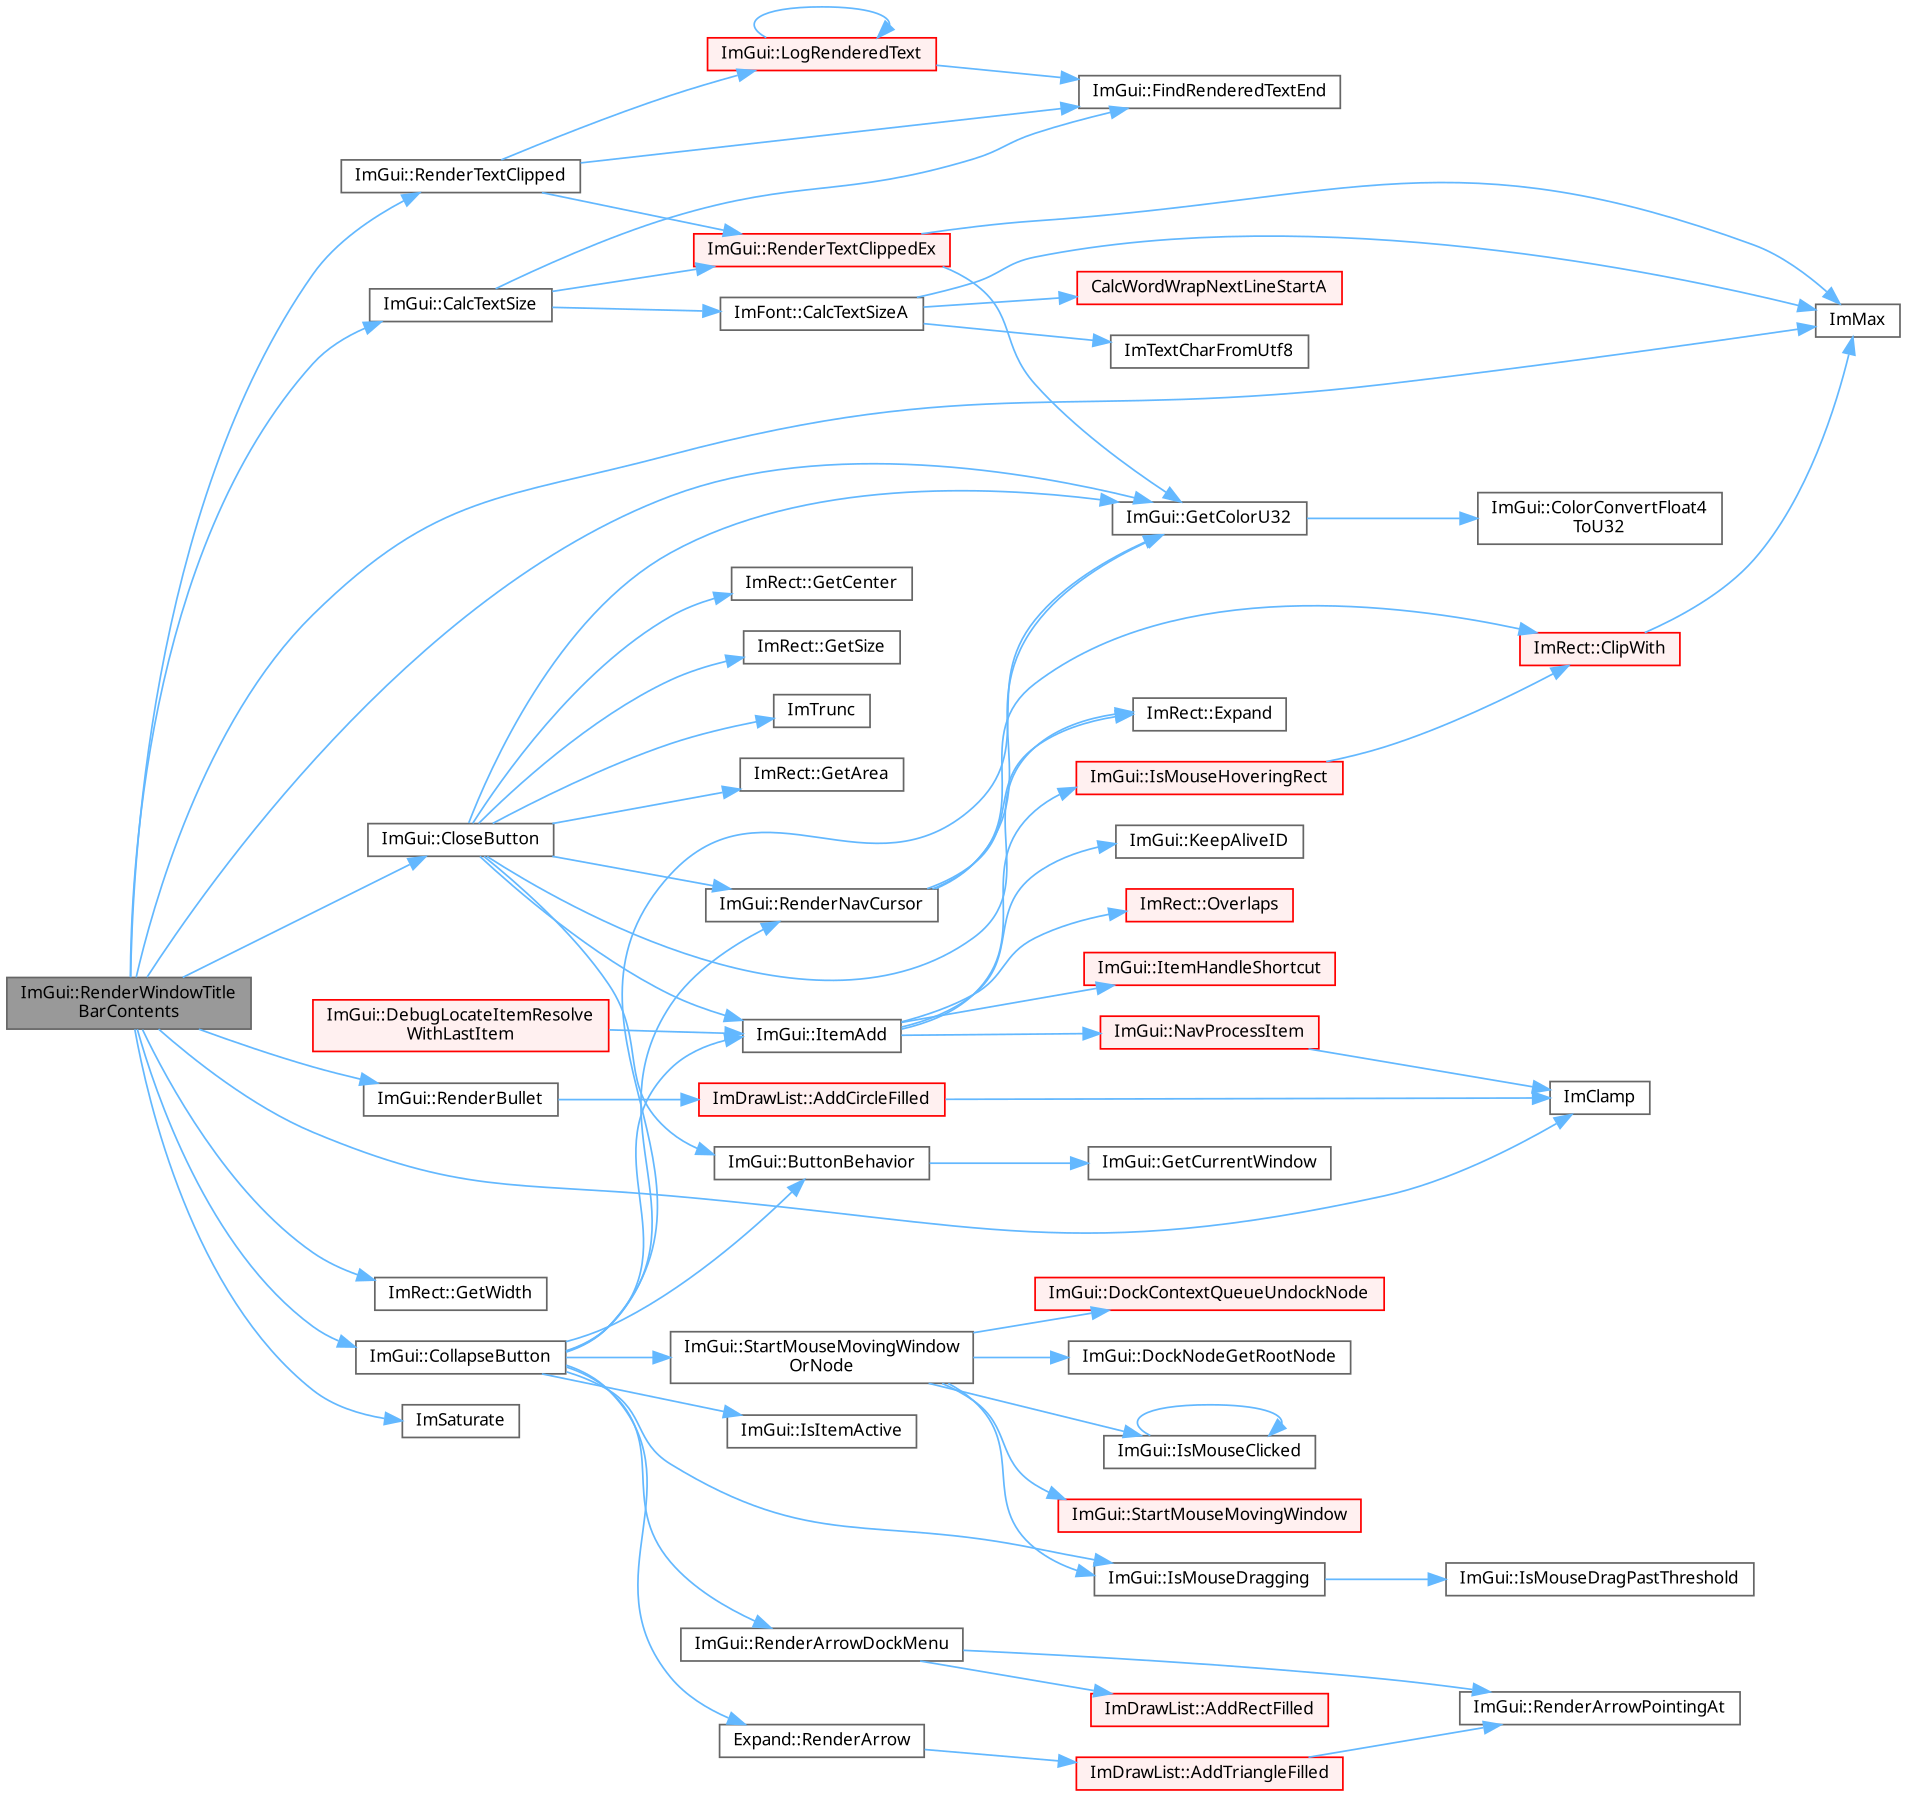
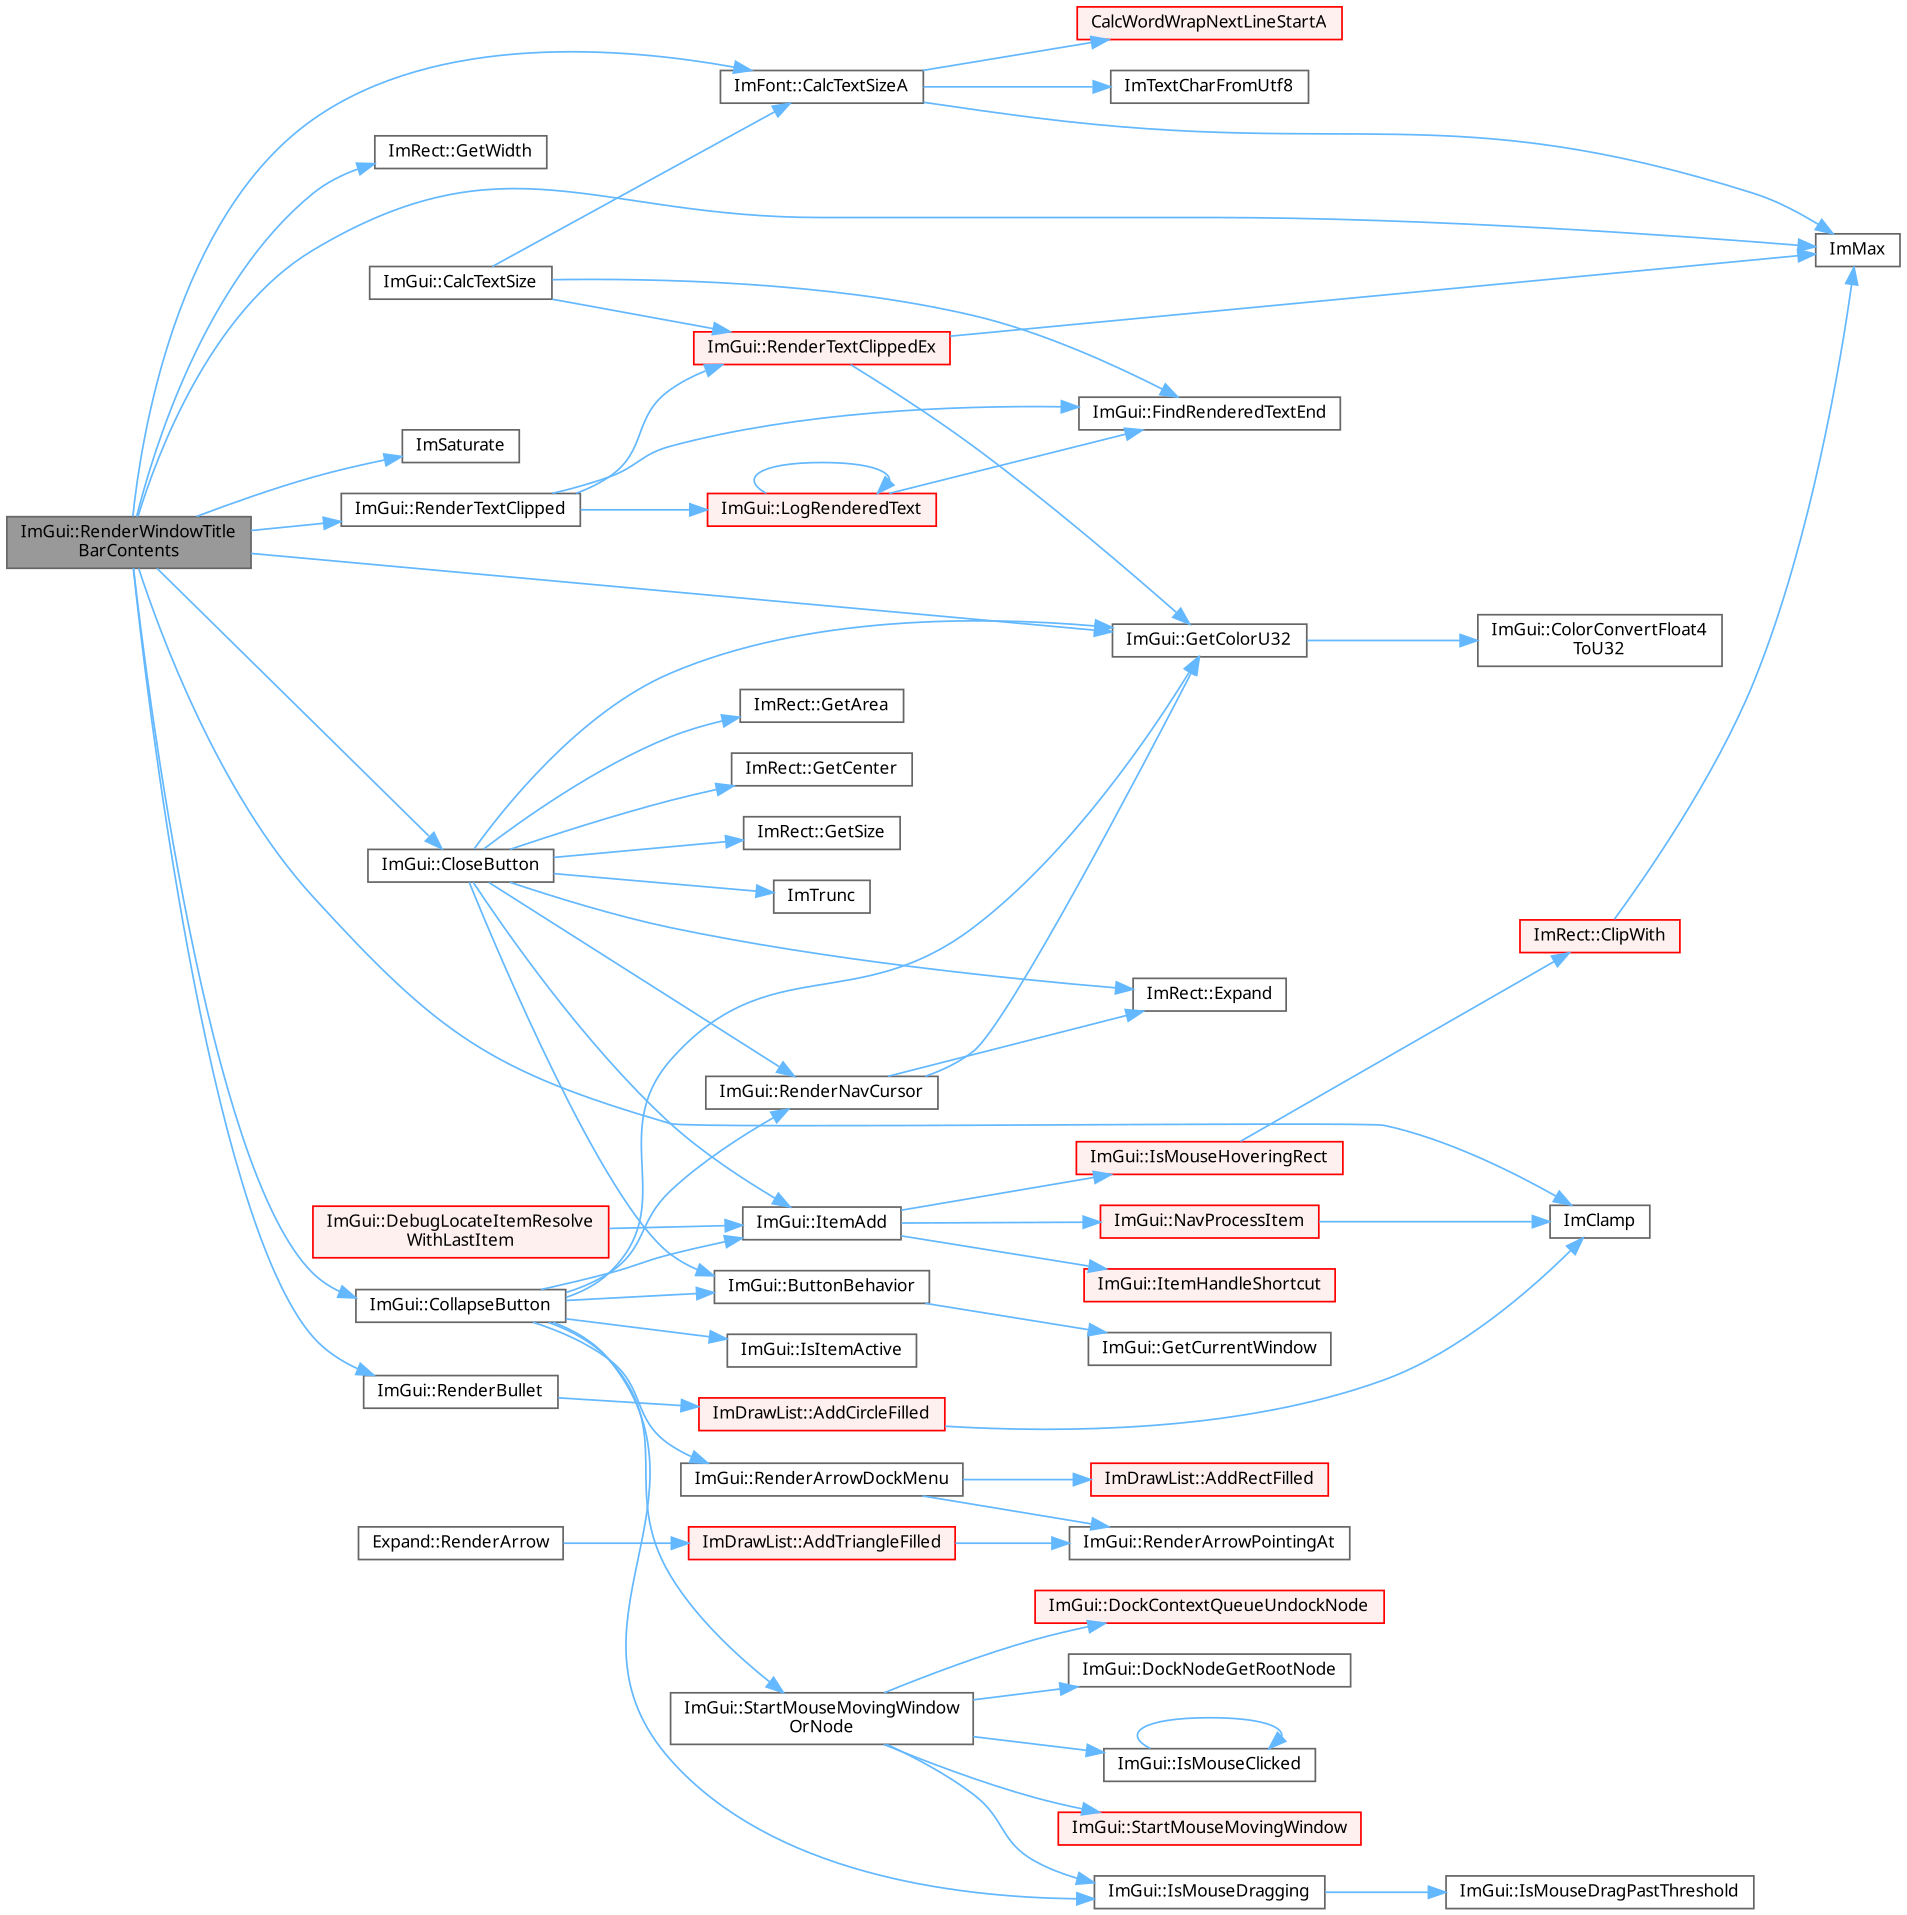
edge "ImGui::RenderWindowTitle BarContents" -> "ImGui::CalcTextSize": now "ImGui::RenderWindowTitle BarContents" -> "ImFont::CalcTextSizeA"
edge "ImGui::RenderNavCursor" -> "ImRect::ClipWith": removed
node "ImGui::KeepAliveID": removed
node "ImRect::Overlaps": removed
edge "ImGui::CollapseButton" -> "Expand::RenderArrow": removed
